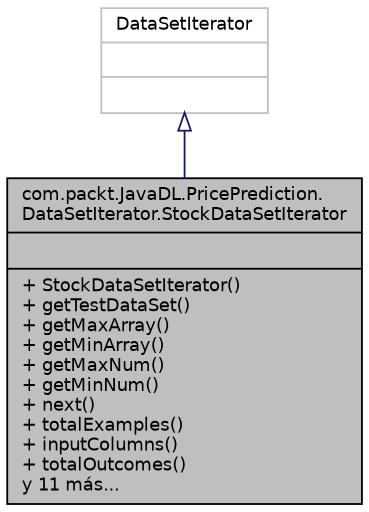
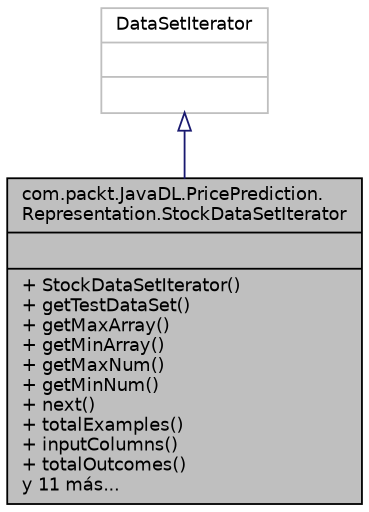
node "com.packt.JavaDL.PricePrediction.": text "DataSetIterator.StockDataSetIterator" -> "Representation.StockDataSetIterator"
